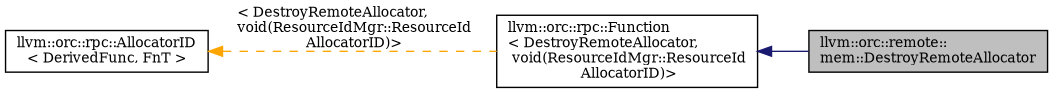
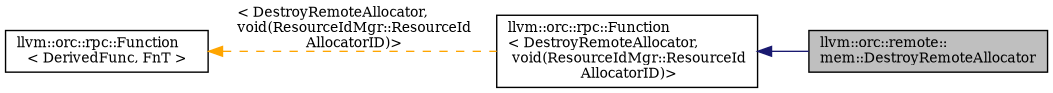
node "llvm::orc::rpc::AllocatorID < DerivedFunc, FnT >": label "llvm::orc::rpc::AllocatorID < DerivedFunc, FnT >" -> "llvm::orc::rpc::Function < DerivedFunc, FnT >"
